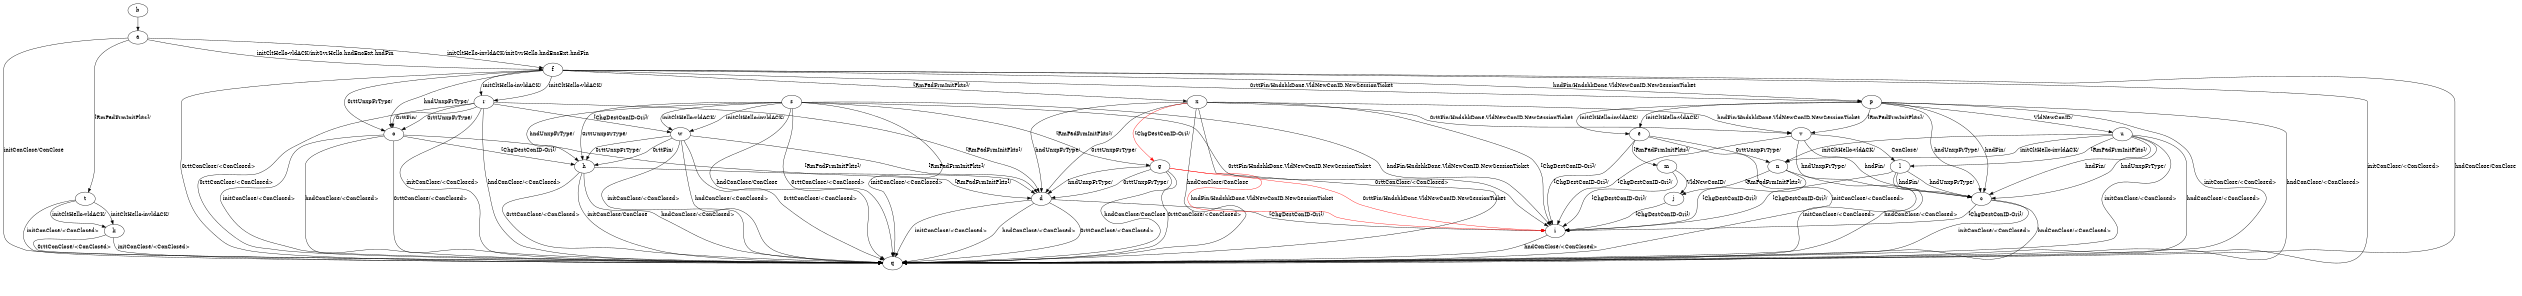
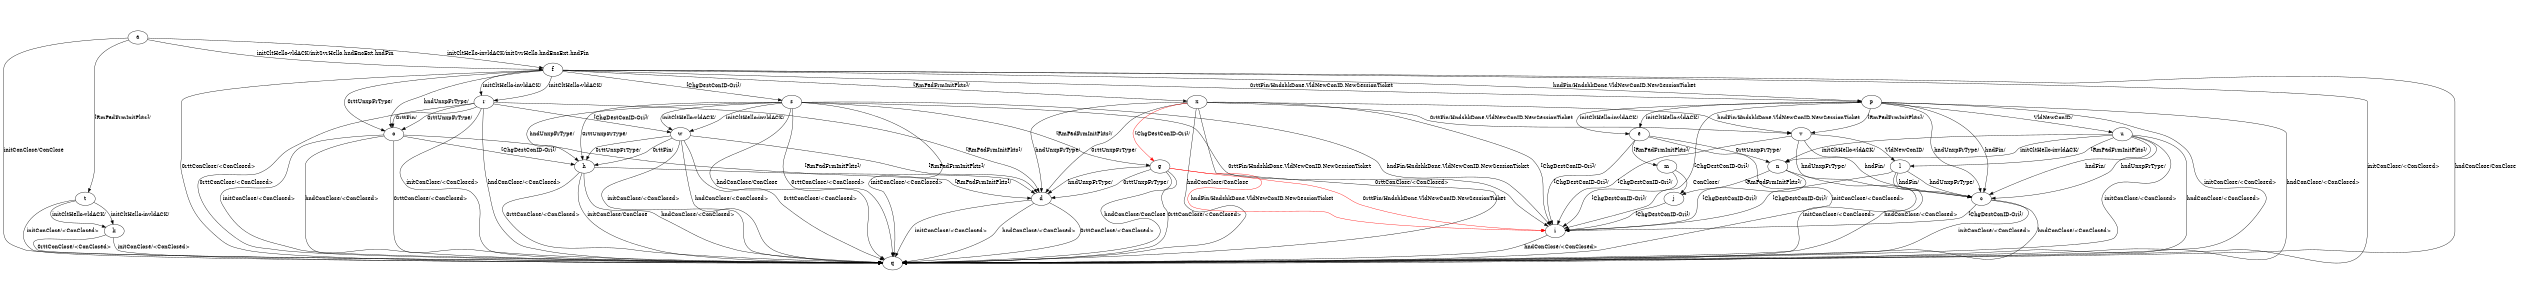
node "b": removed
edge "f" -> "s": added, label "[ChgDestConID-Ori]/"
edge "v" -> "l": label "ConClose/ " -> "VldNewConID/ "
edge "m" -> "j": label "VldNewConID/ " -> "ConClose/ "
edge "d" -> "i": now "p" -> "i"
